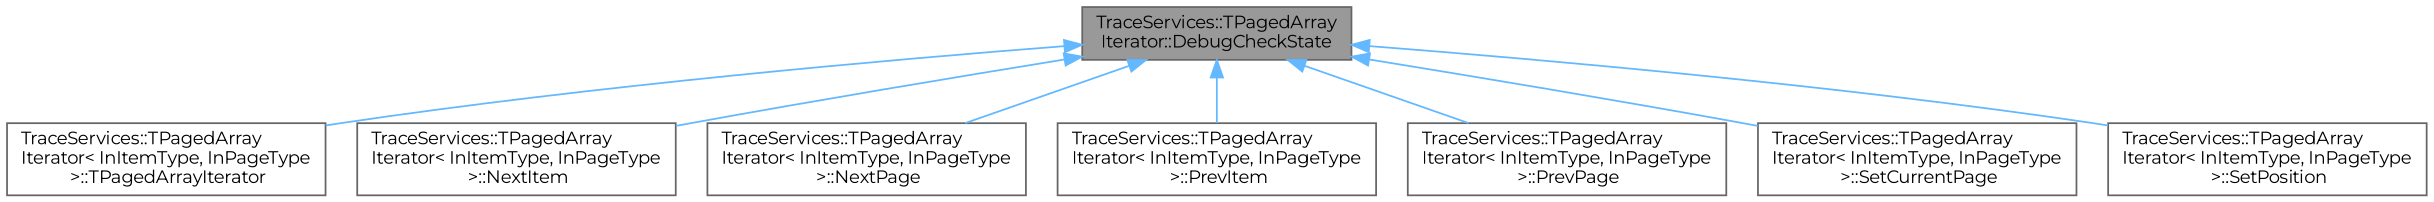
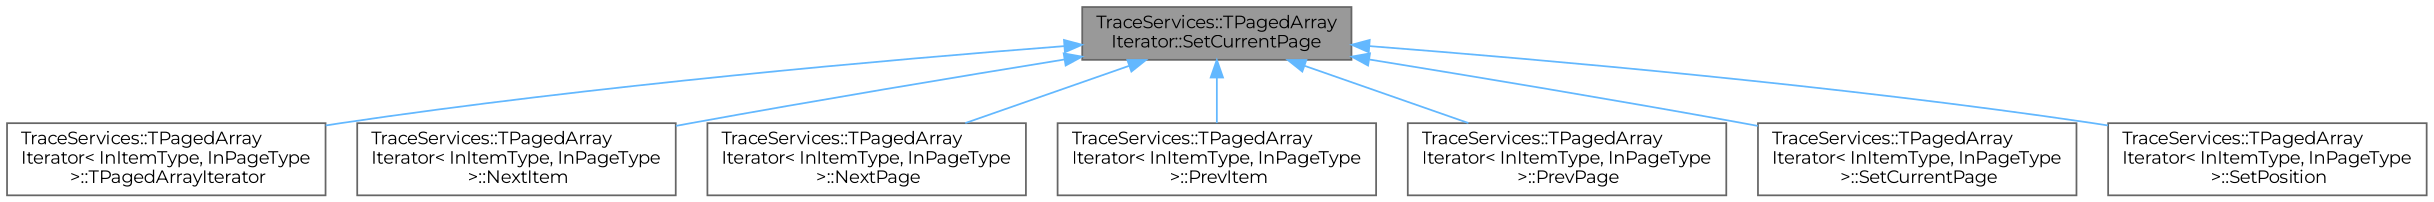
node "TraceServices::TPagedArray Iterator::DebugCheckState": label "TraceServices::TPagedArray Iterator::DebugCheckState" -> "TraceServices::TPagedArray Iterator::SetCurrentPage"
